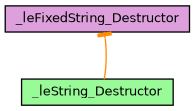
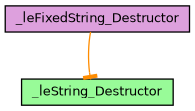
edge "_leString_Destructor" -> "_leFixedString_Destructor": reversed
